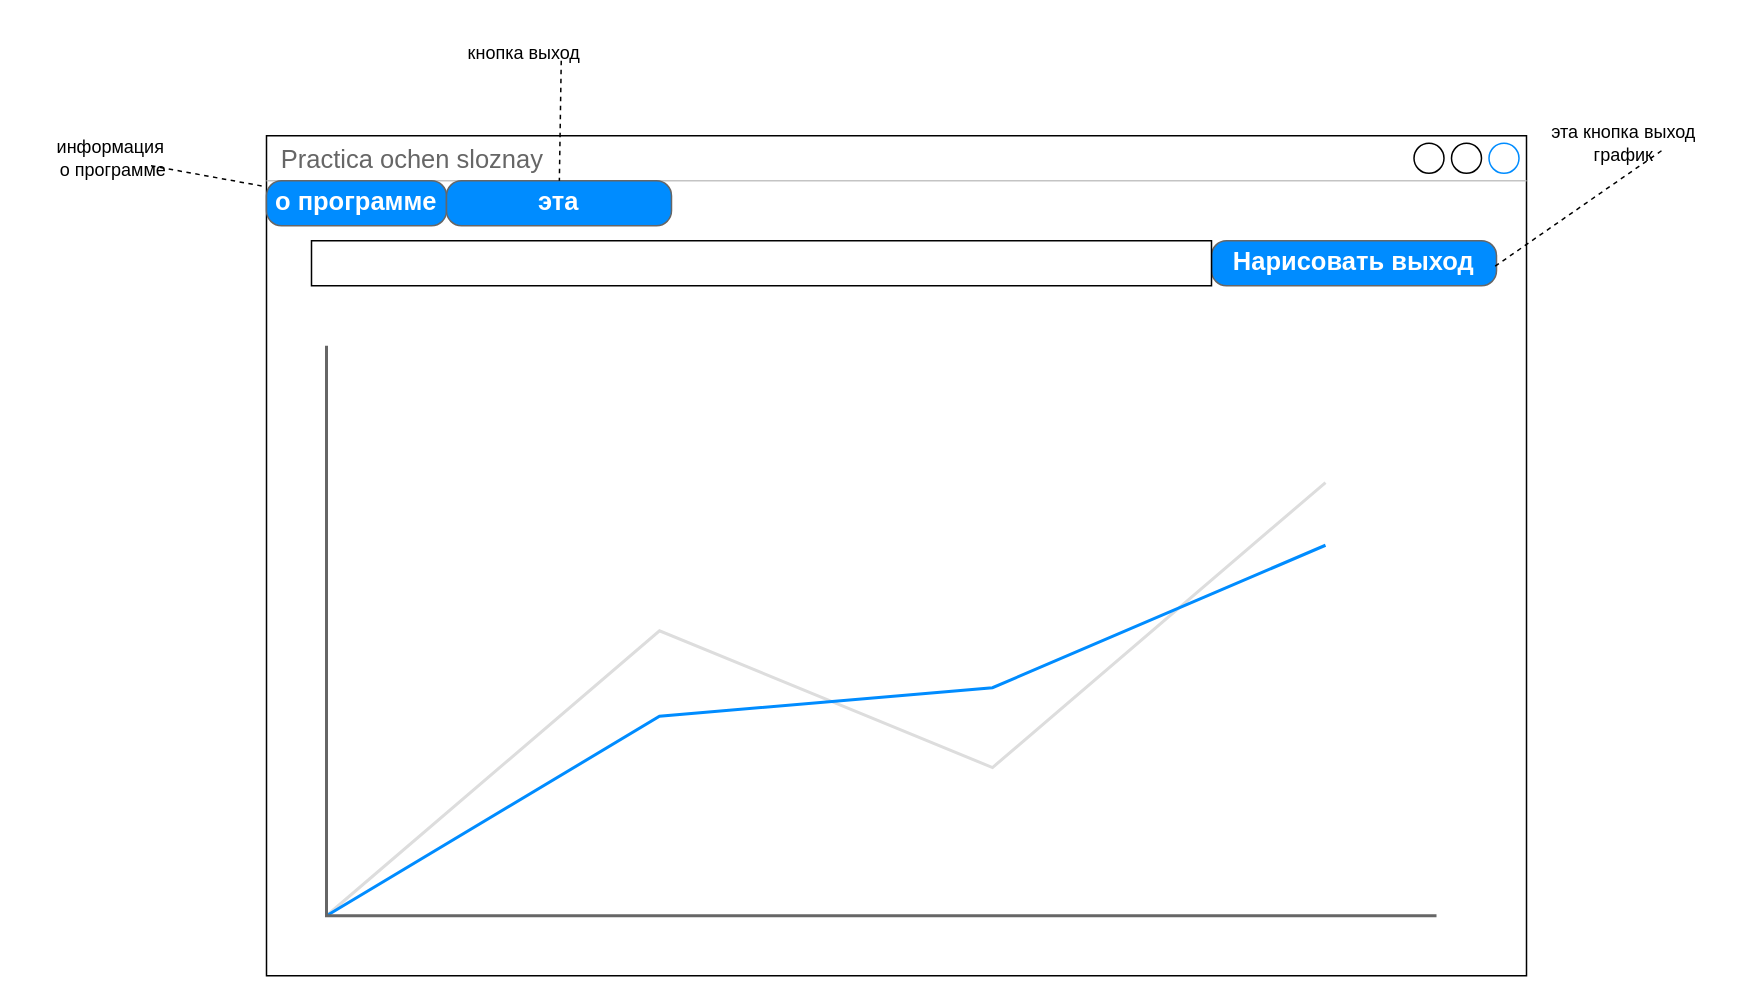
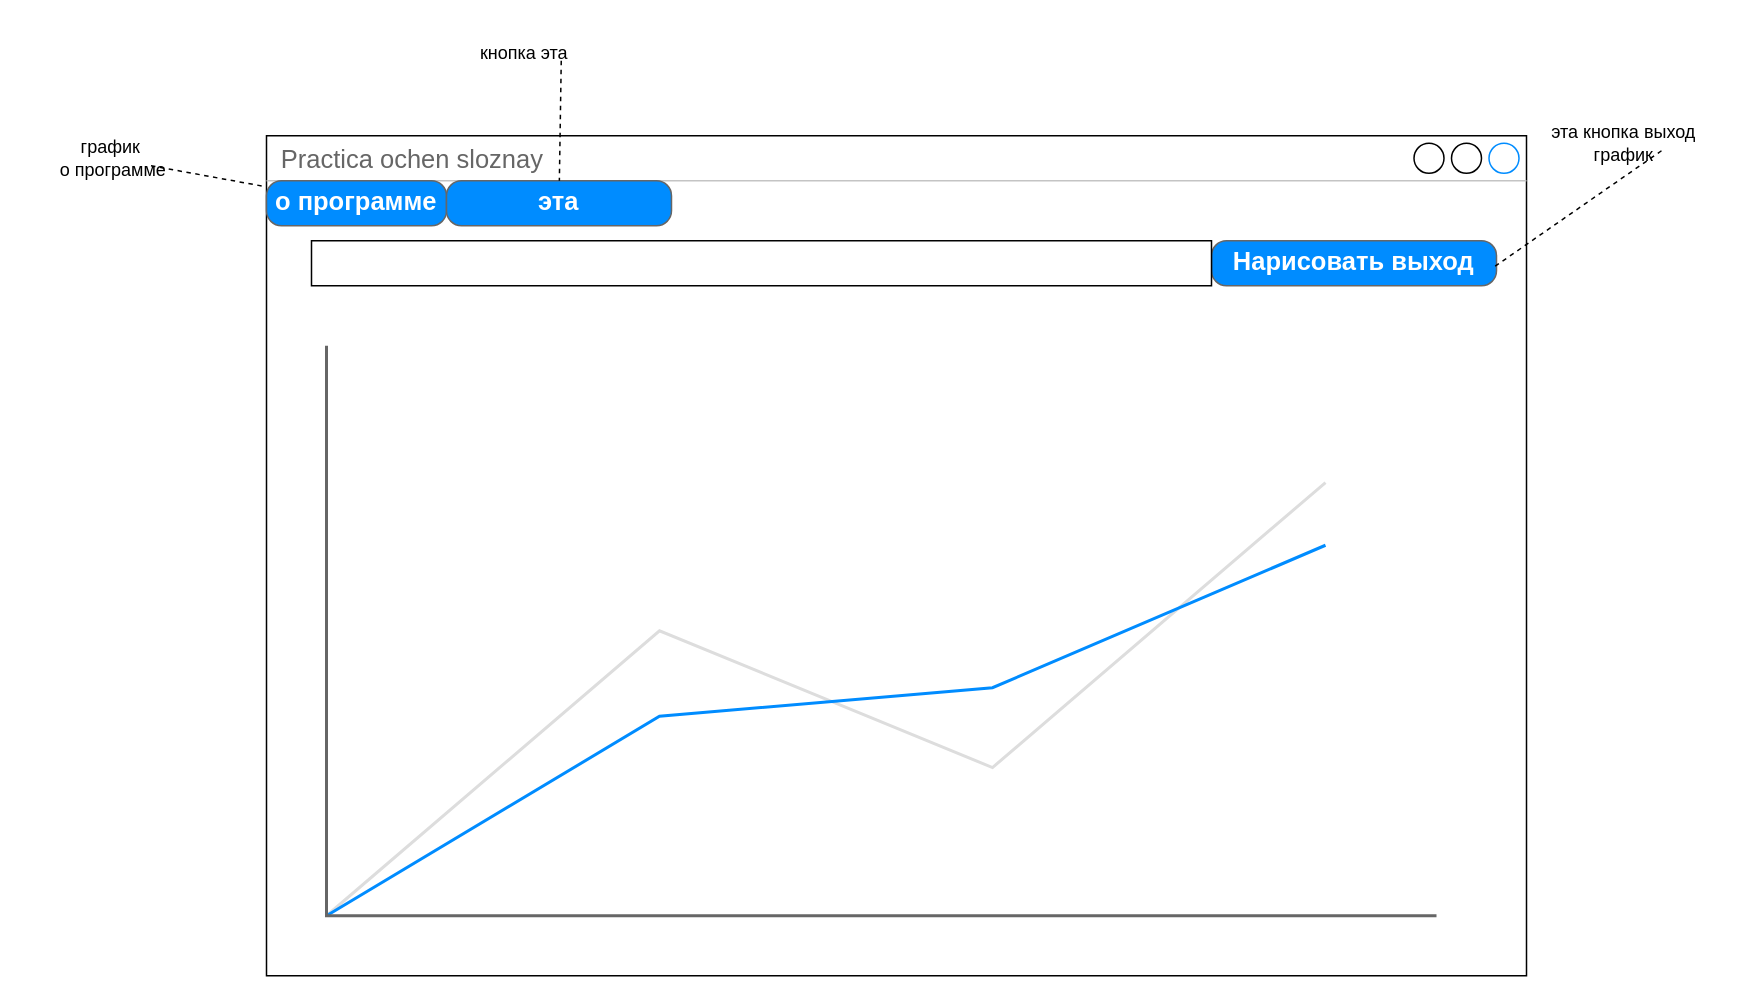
node "кнопка выход": label "кнопка выход" -> "кнопка эта"
node "информация о программе": label "информация о программе" -> "график о программе"
